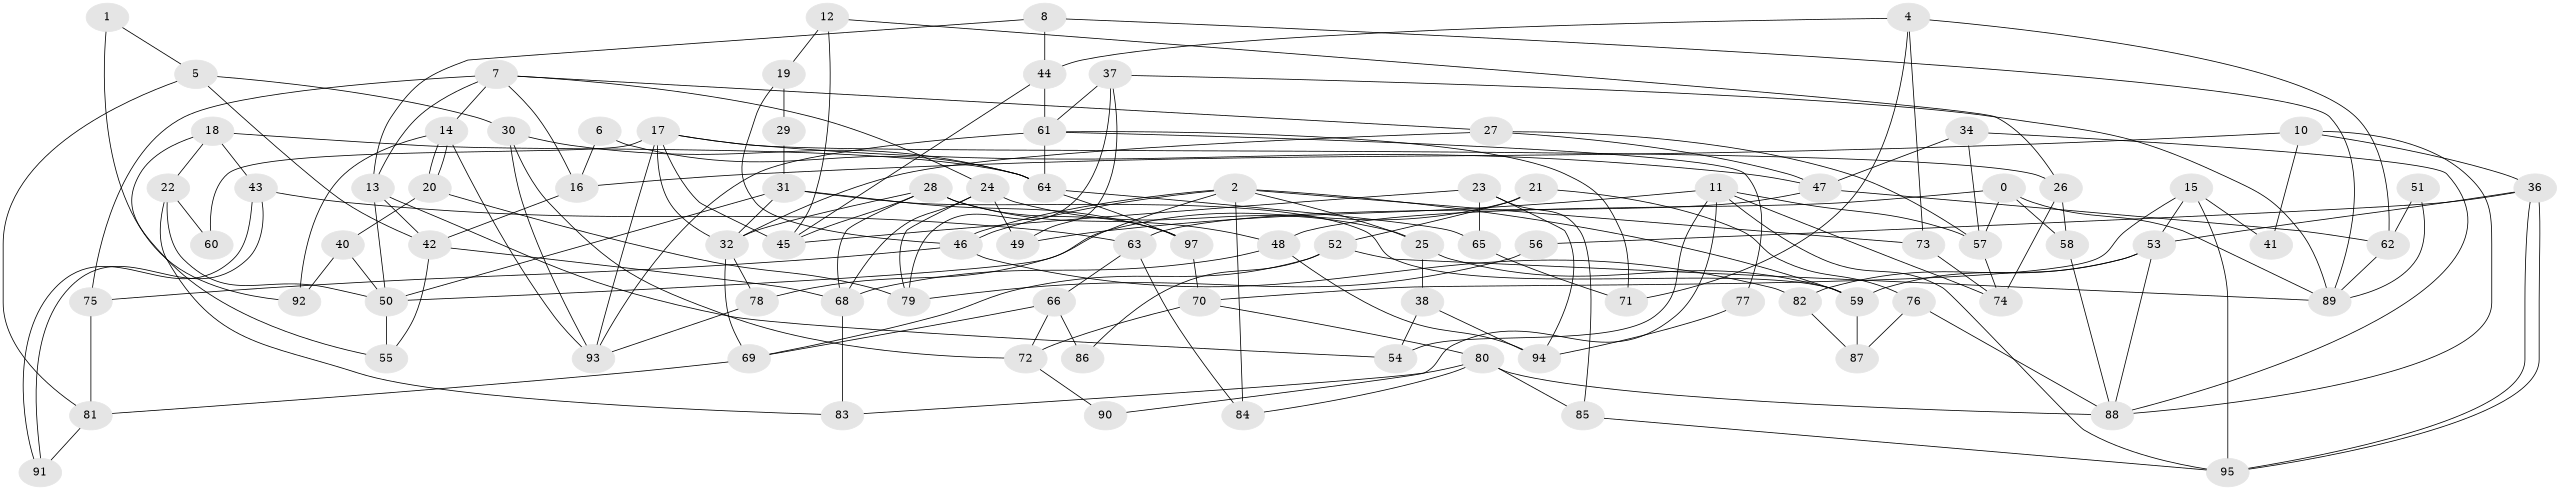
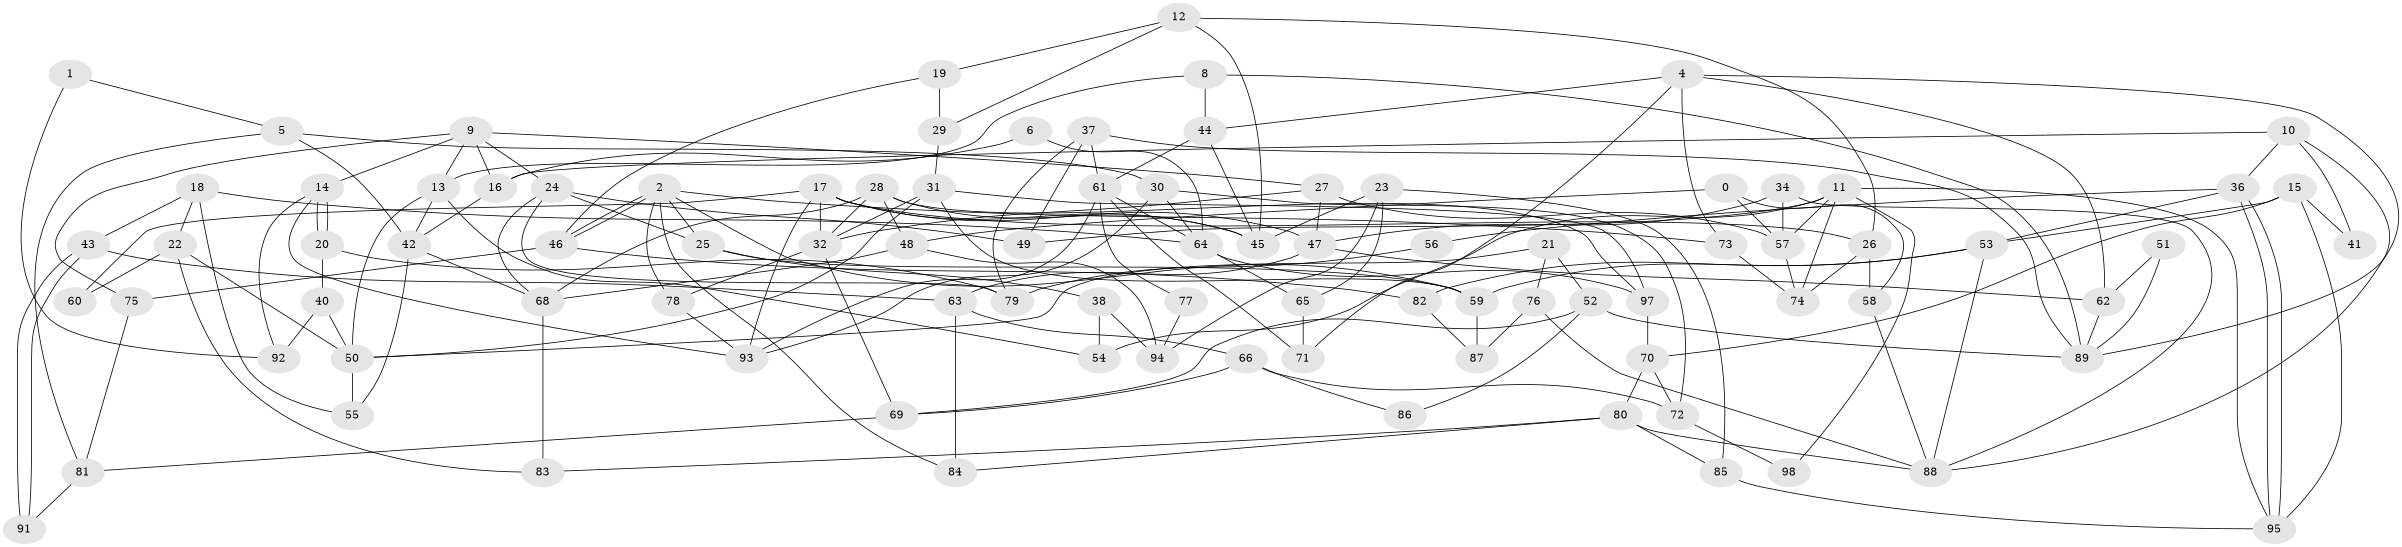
node "7": label "7" -> "9"
edge "12" -- "29": added
edge "0" -- "89": now "4" -- "89"
node "90": label "90" -> "98"
